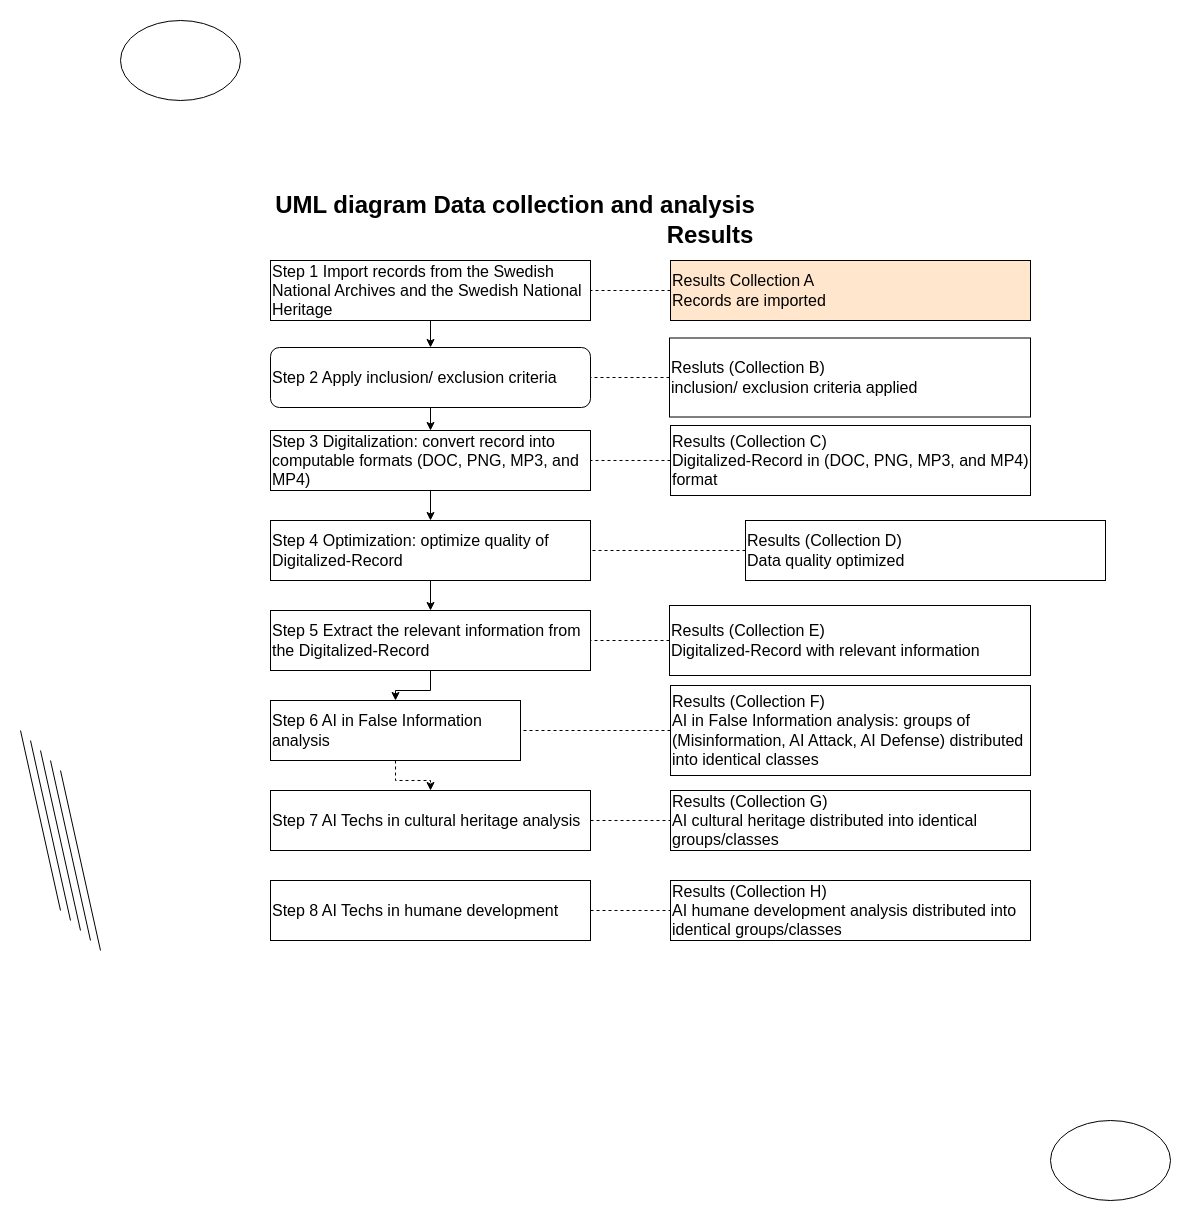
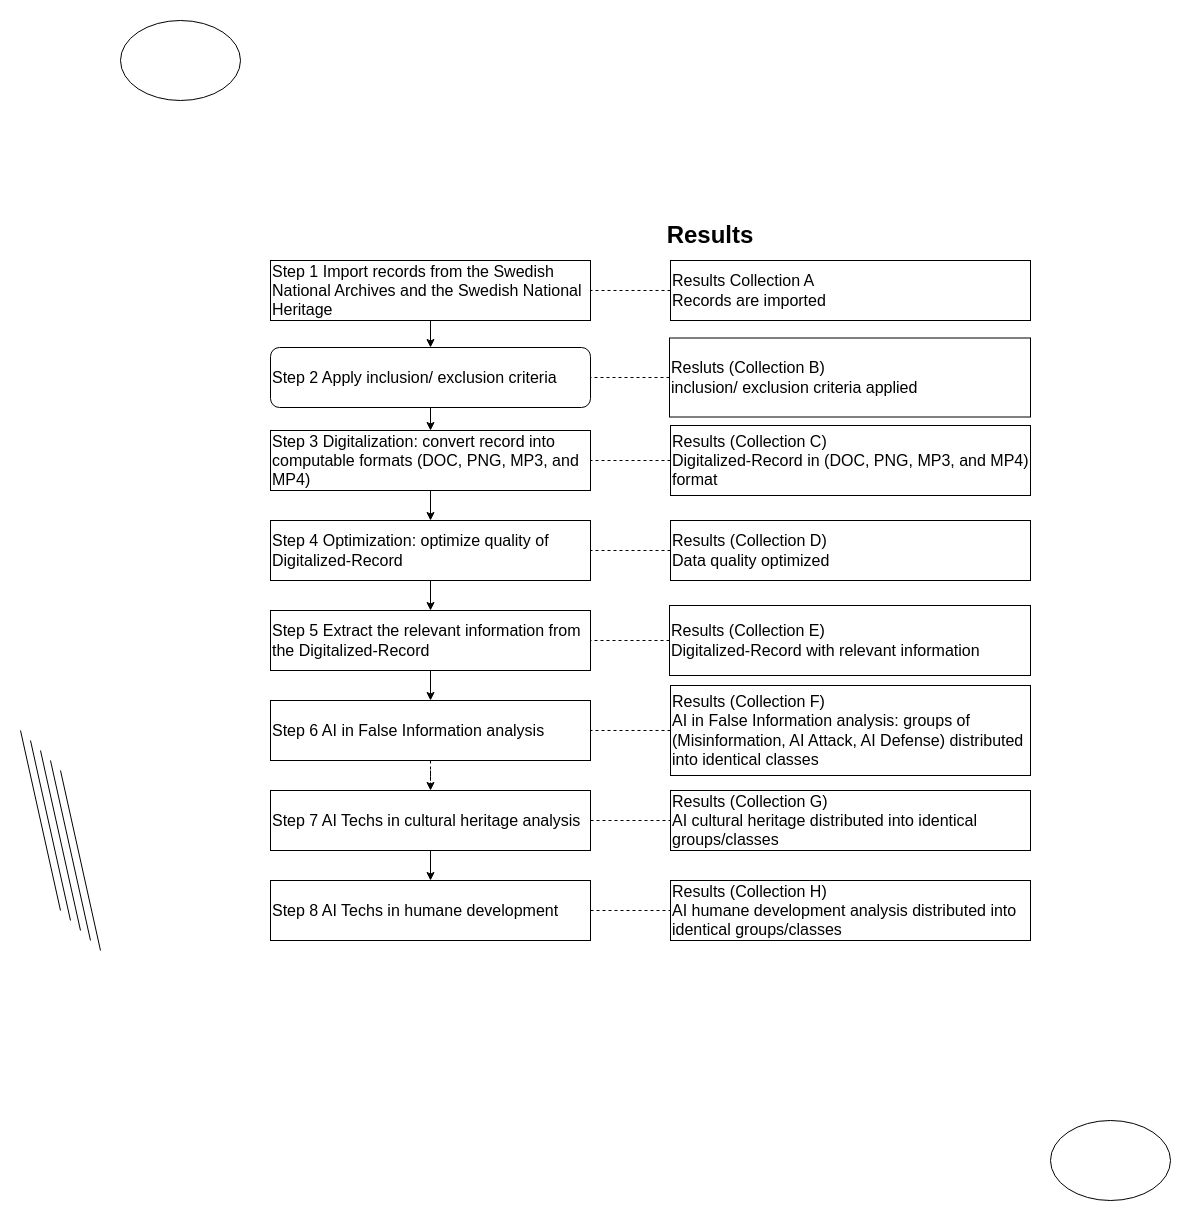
node "UML diagram Data collection and analysis": removed
node "Results Collection A Records are imported": fillcolor #ffe6cc -> #ffffff
node "Results (Collection D) Data quality optimized": moved (926, 551) -> (851, 551)
node "Step 6 AI in False Information analysis": size 250x60 -> 320x60
edge "Step 7 AI Techs in cultural heritage analysis" -> "Step 8 AI Techs in humane development": added
